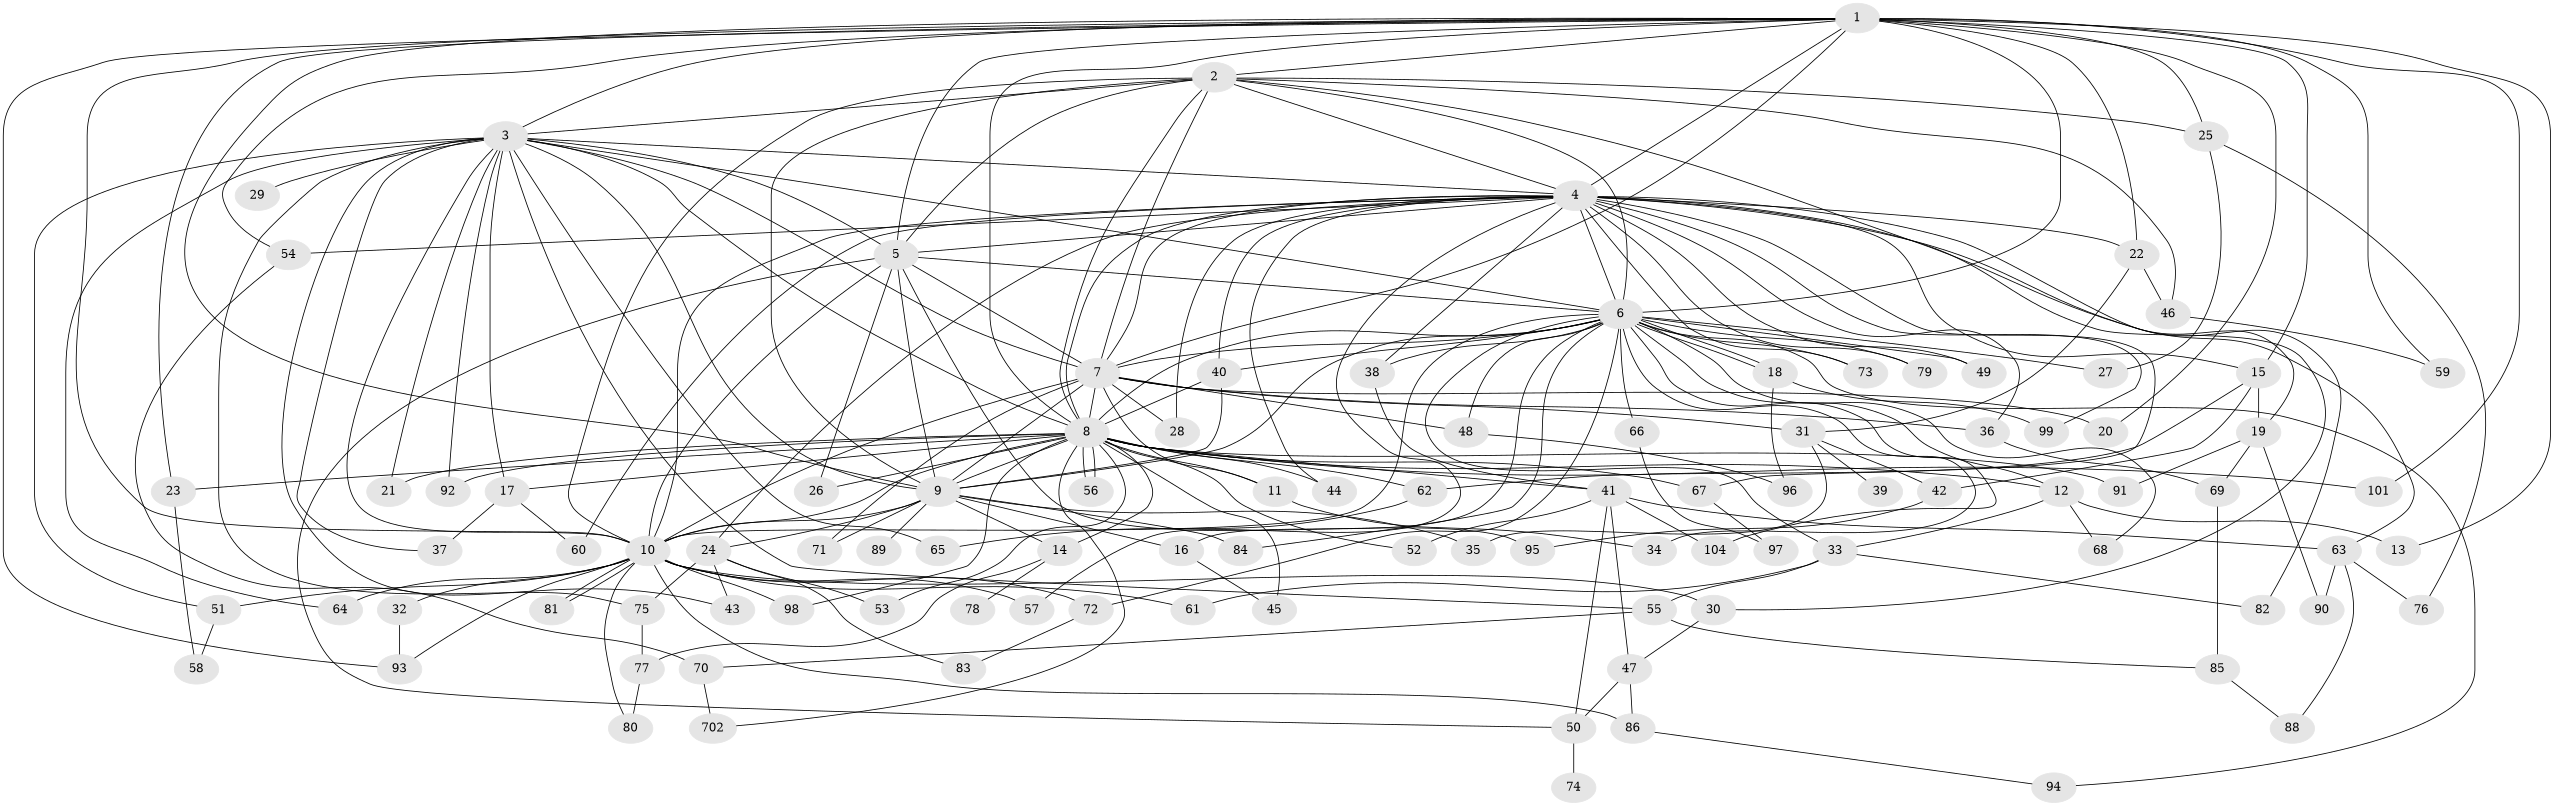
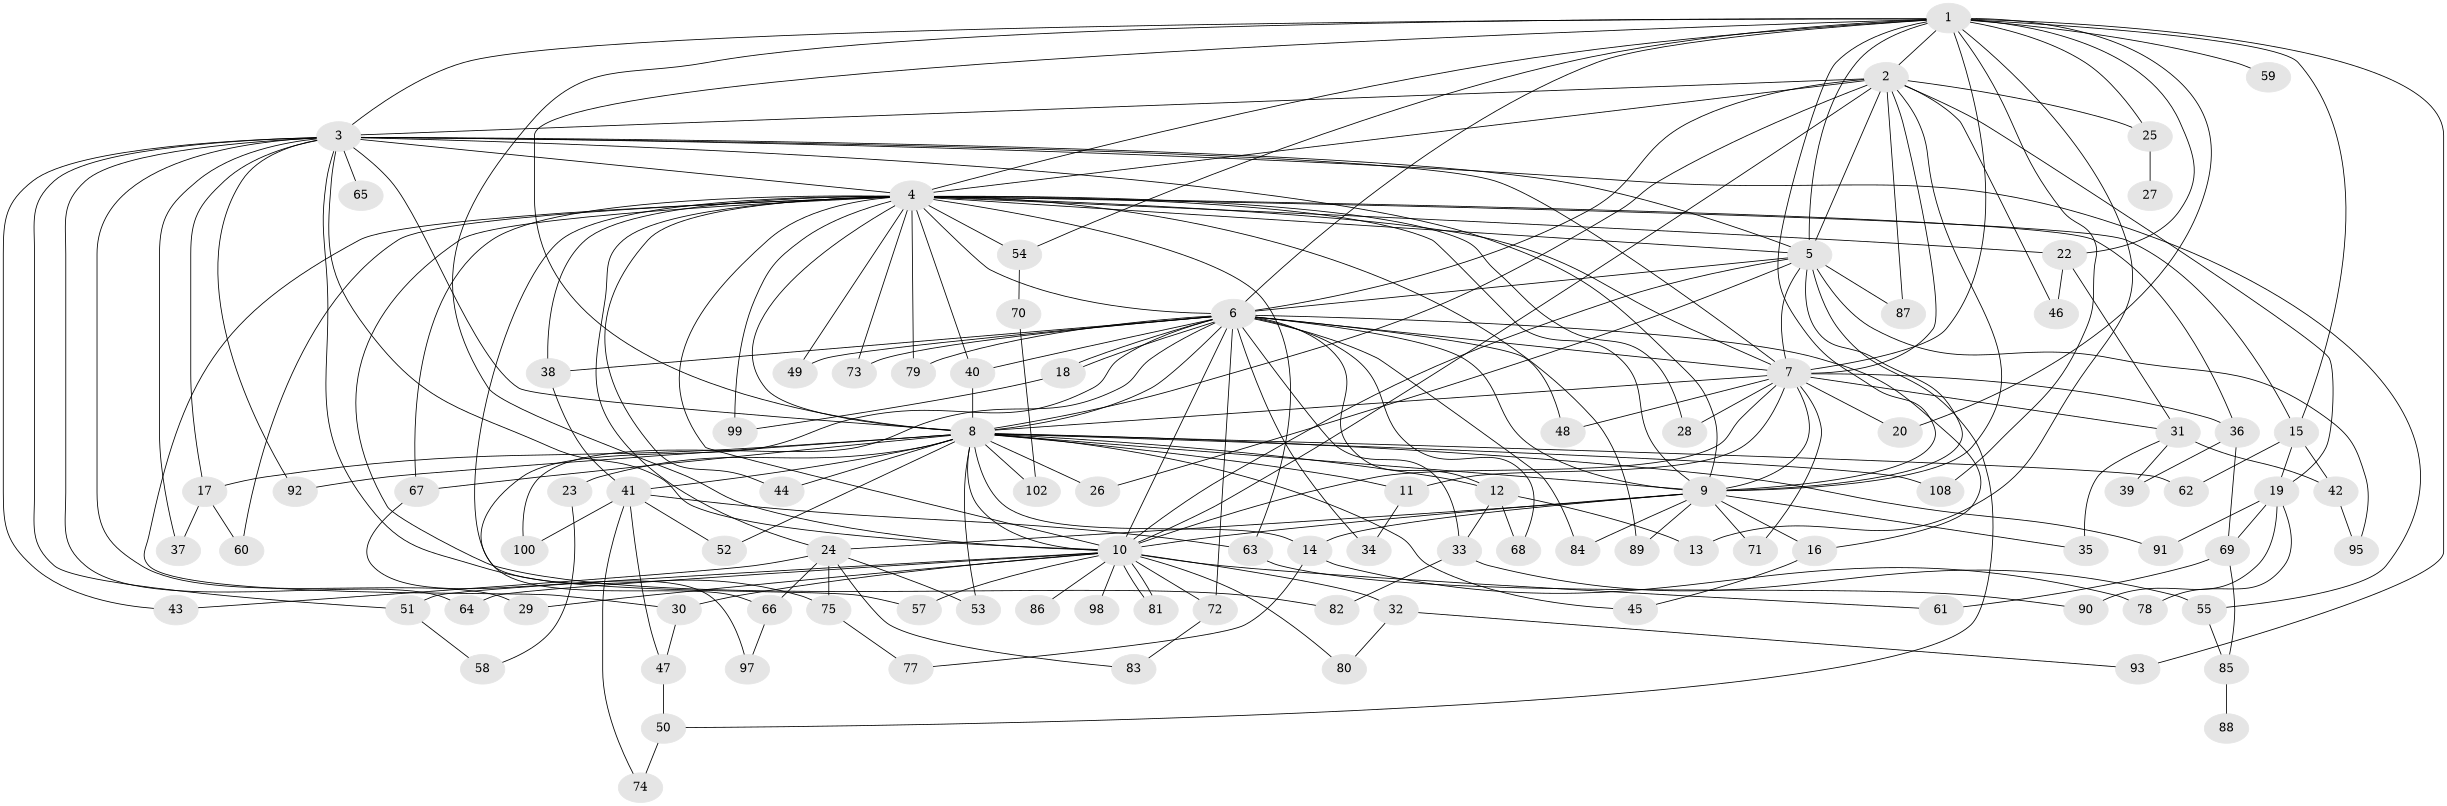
edge "1" -- "23": removed
edge "3" -- "6": removed
edge "4" -- "89": added
node "87": added
edge "46" -- "59": removed
edge "6" -- "27": removed
edge "36" -- "39": added
edge "40" -- "9": now "4" -- "9"
node "21": removed
node "56": removed
node "96": removed
node "101": label "101" -> "108"
edge "62" -- "65": removed
node "104": label "104" -> "100"
edge "8" -- "98": removed
edge "24" -- "66": added
edge "19" -- "78": added
edge "33" -- "61": now "69" -- "61"
edge "10" -- "93": now "10" -- "29"
edge "41" -- "50": now "41" -- "74"
node "76": removed
edge "55" -- "70": removed
edge "63" -- "88": removed
edge "77" -- "80": now "32" -- "80"
edge "47" -- "86": removed
node "702": label "702" -> "102"
node "94": removed
